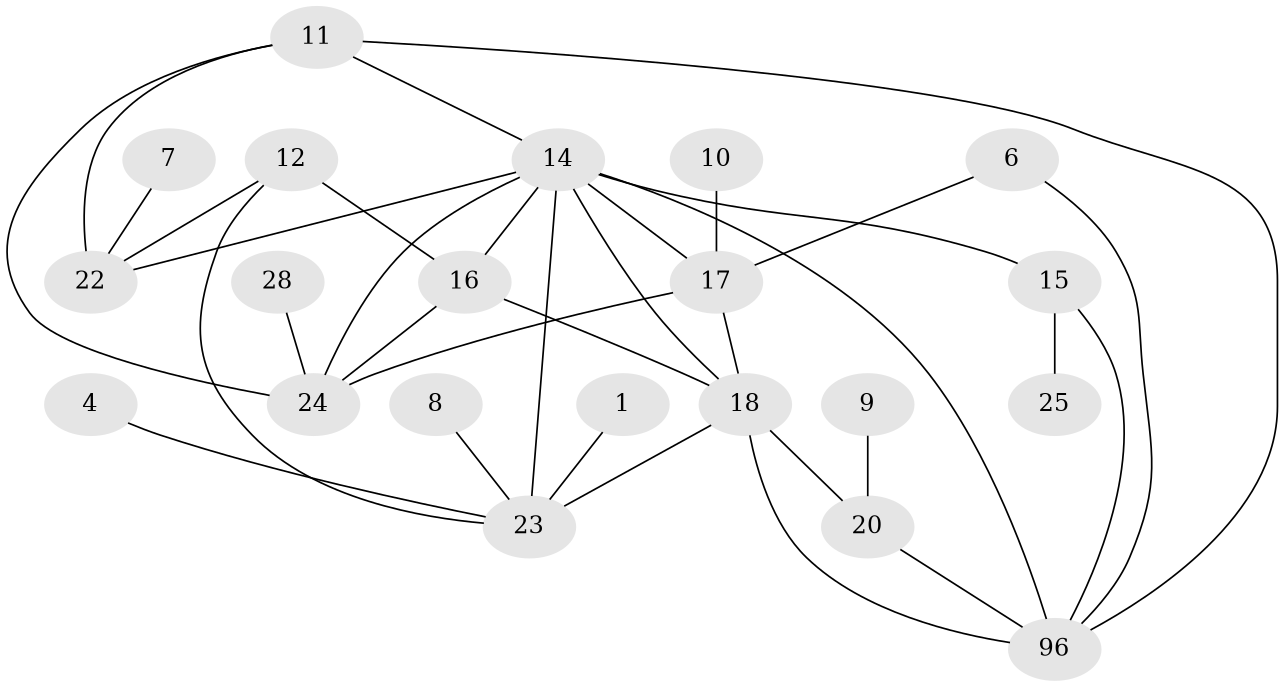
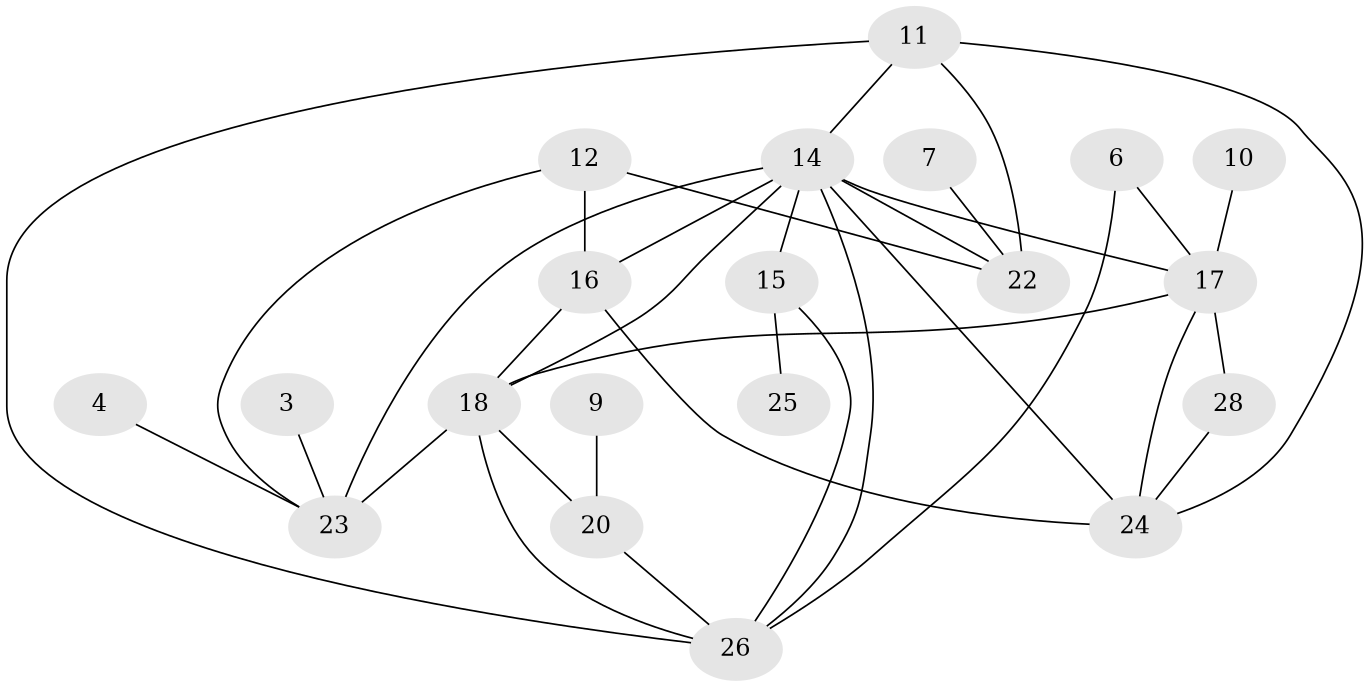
edge "17" -- "28": added
node "8": label "8" -> "3"
node "1": removed
node "96": label "96" -> "26"
